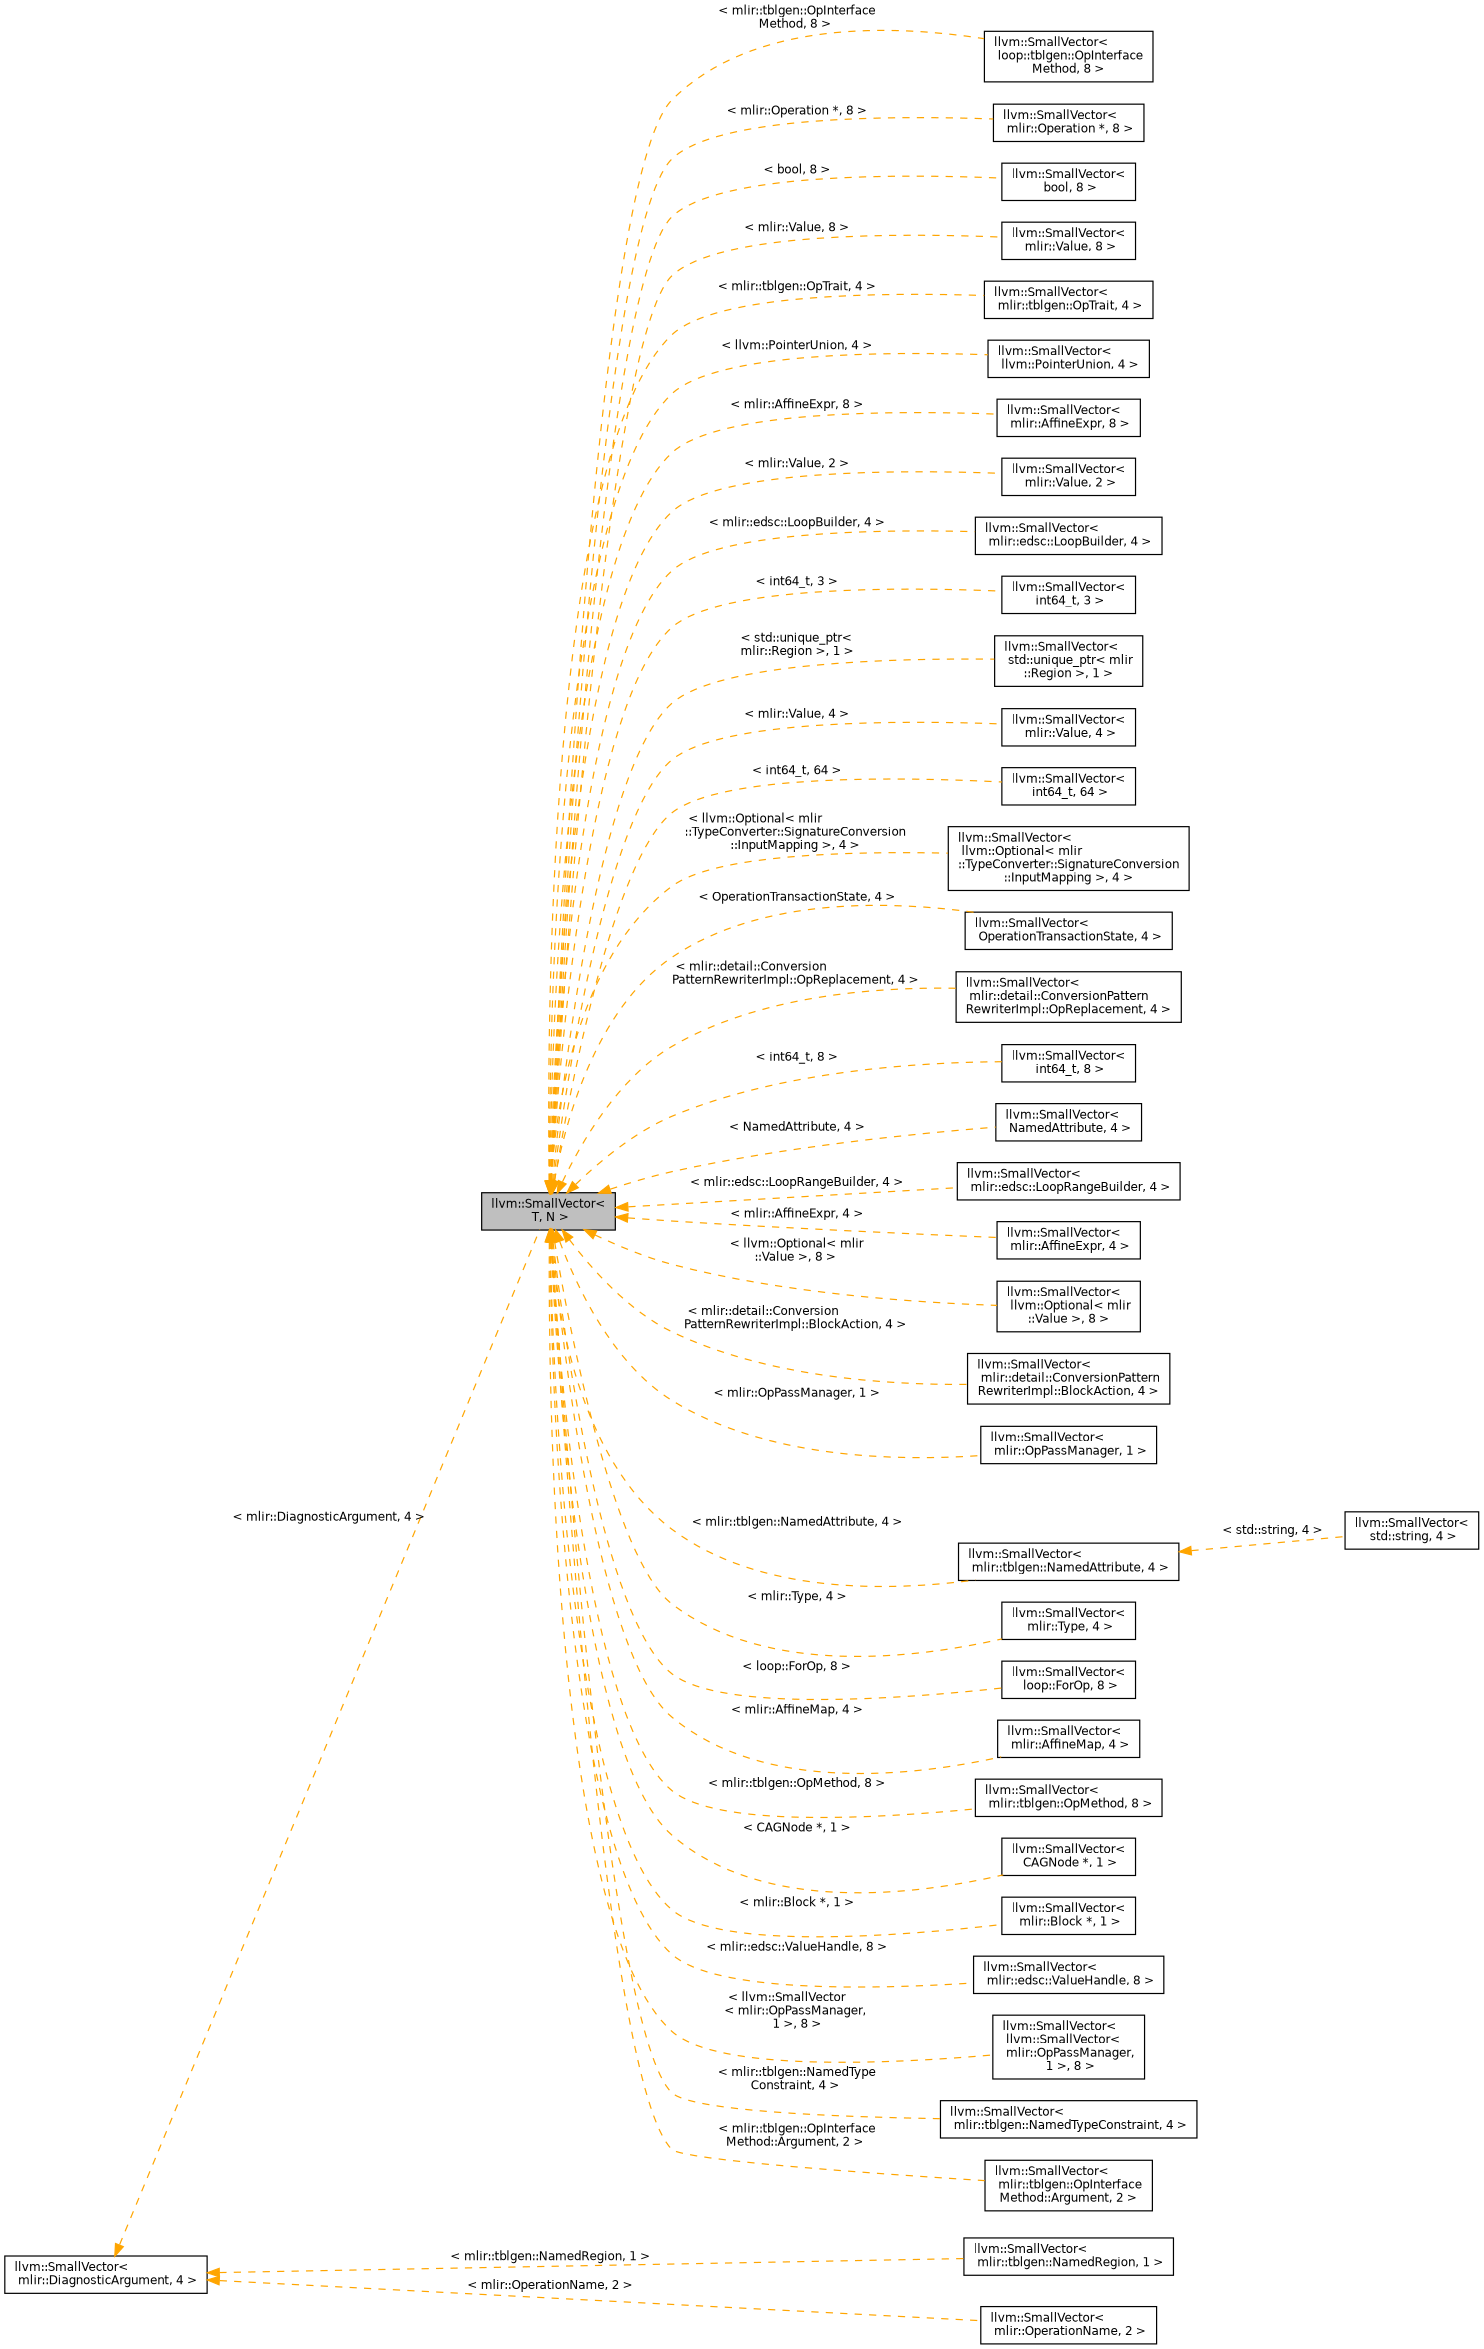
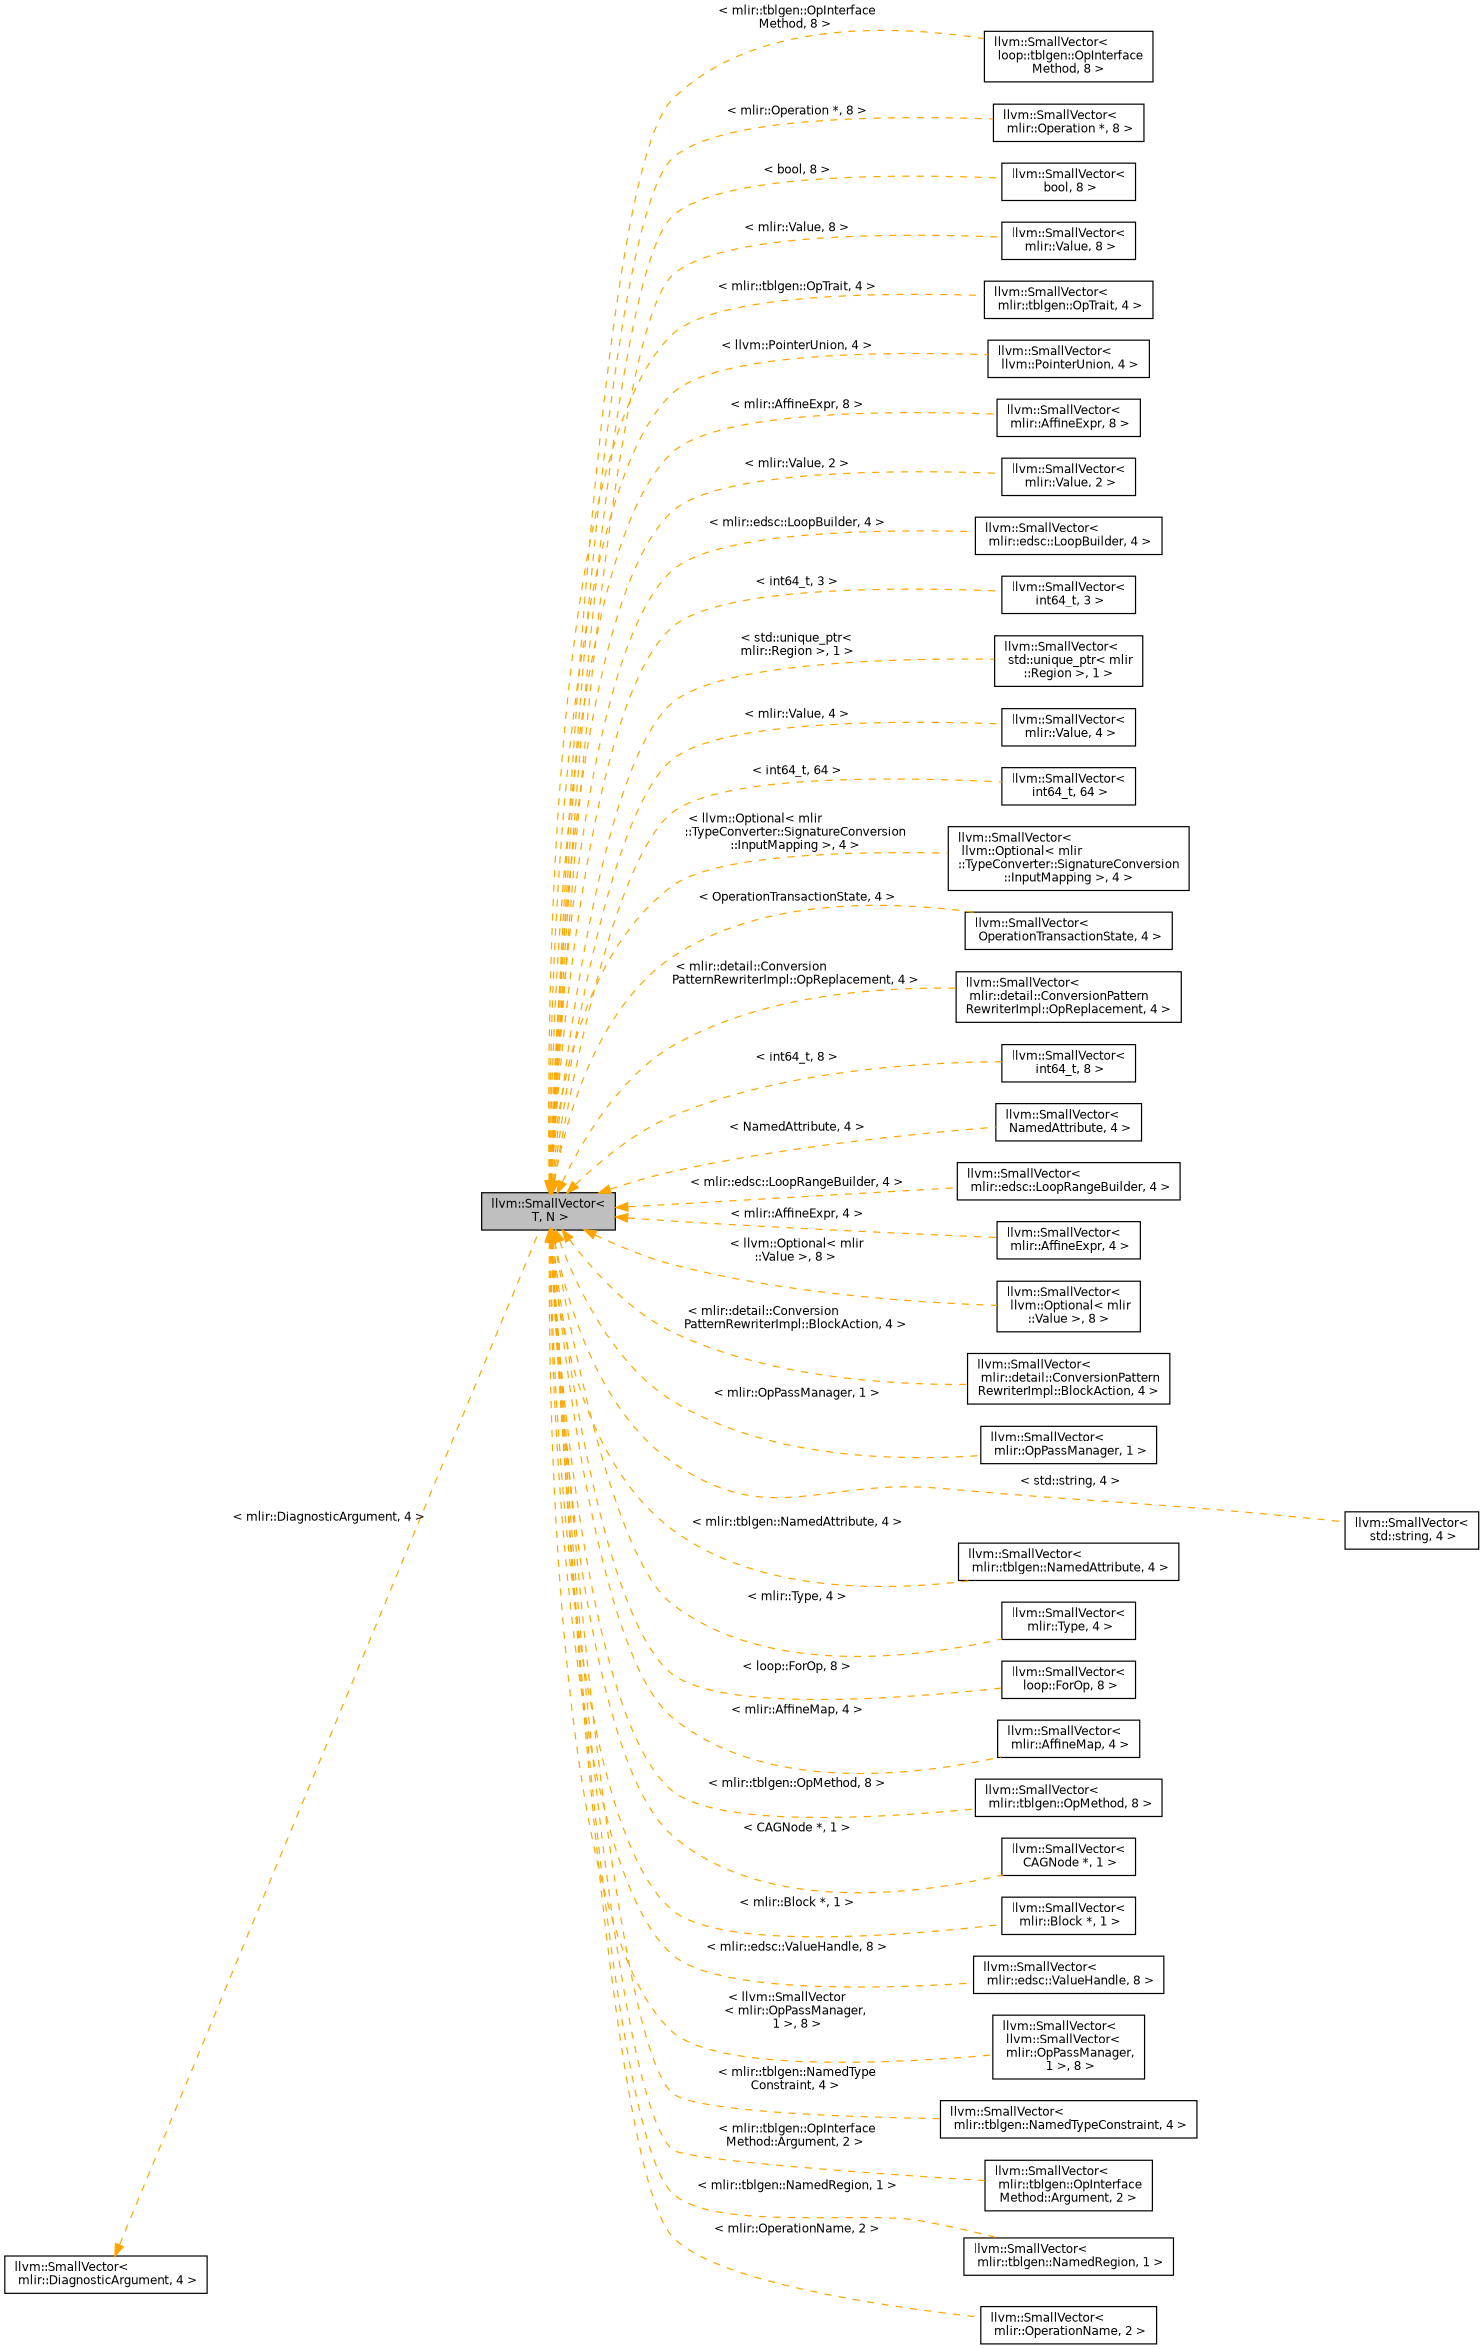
edge "llvm::SmallVector< std::string, 4 >" -> "llvm::SmallVector< mlir::tblgen::NamedAttribute, 4 >": now "llvm::SmallVector< std::string, 4 >" -> "llvm::SmallVector< T, N >"
edge "llvm::SmallVector< mlir::tblgen::NamedRegion, 1 >" -> "llvm::SmallVector< mlir::DiagnosticArgument, 4 >": now "llvm::SmallVector< mlir::tblgen::NamedRegion, 1 >" -> "llvm::SmallVector< T, N >"
edge "llvm::SmallVector< mlir::OperationName, 2 >" -> "llvm::SmallVector< mlir::DiagnosticArgument, 4 >": now "llvm::SmallVector< mlir::OperationName, 2 >" -> "llvm::SmallVector< T, N >"
